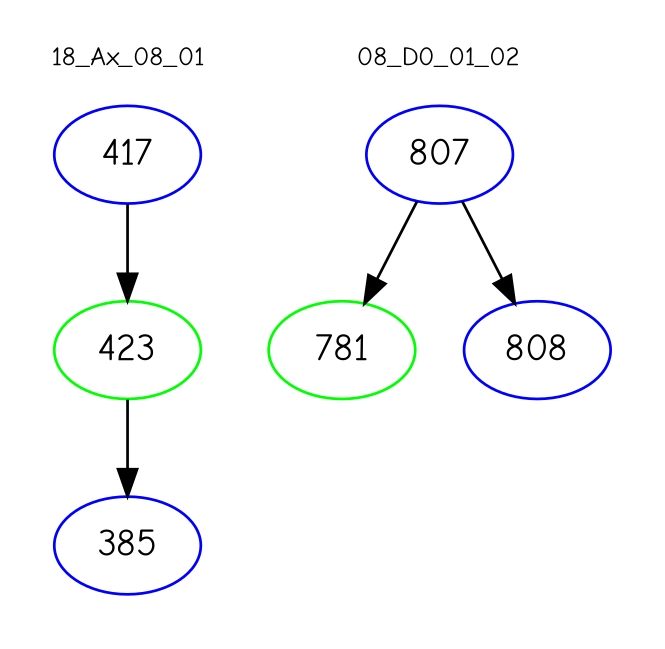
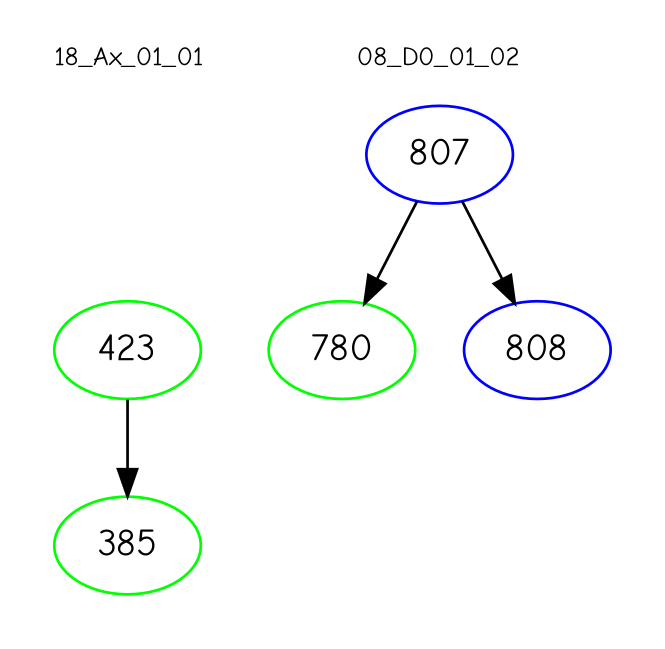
cluster "18_Ax_08_01": label "18_Ax_08_01" -> "18_Ax_01_01"
node "417": removed
node "781": label "781" -> "780"
node "385": color blue -> green
